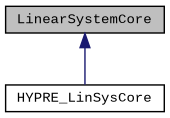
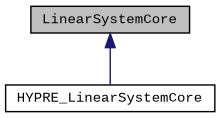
node "HYPRE_LinSysCore": label "HYPRE_LinSysCore" -> "HYPRE_LinearSystemCore"
